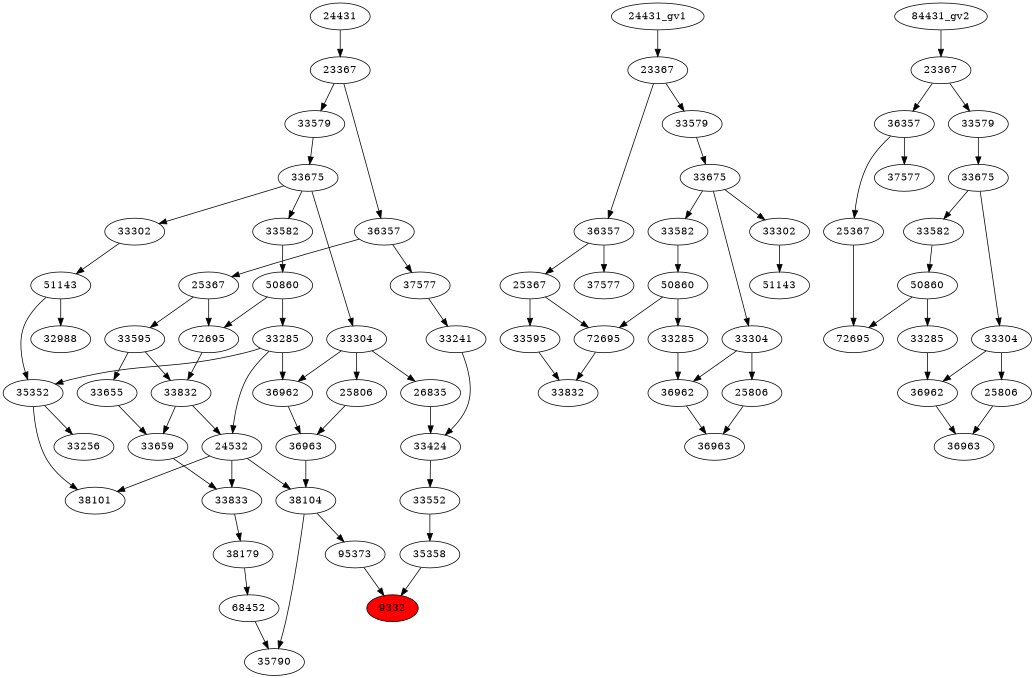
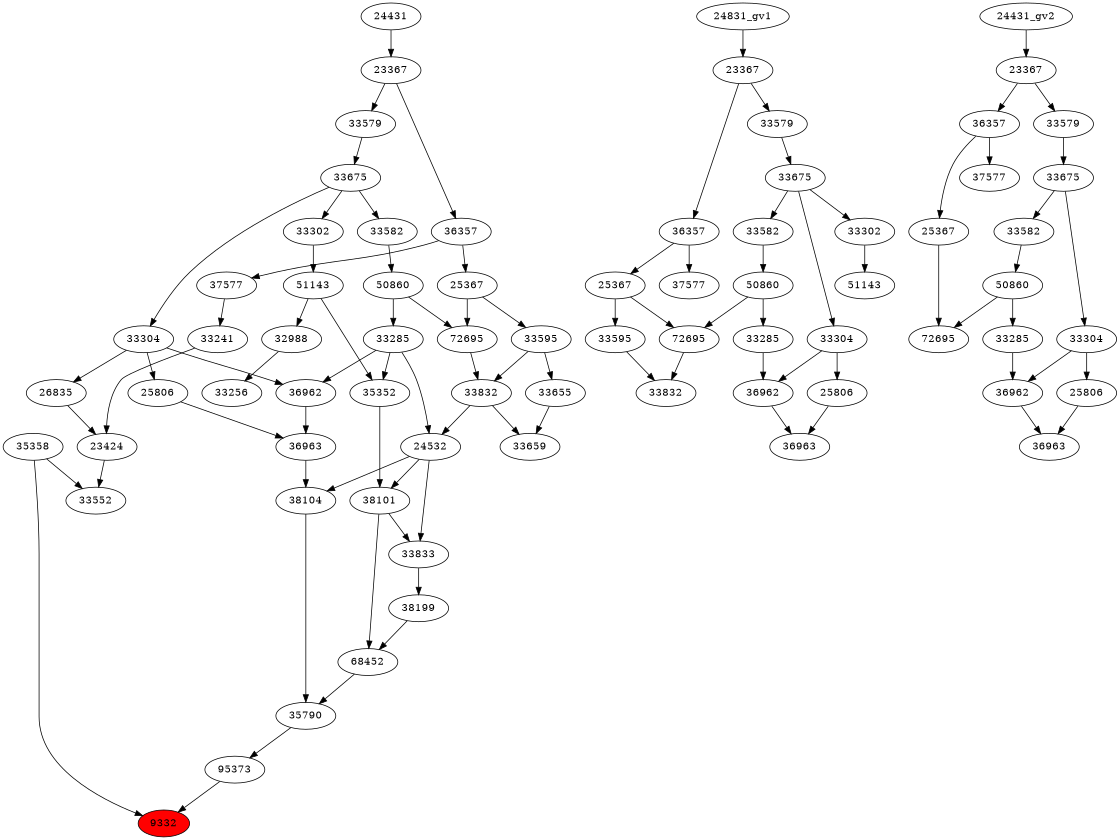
node "24431_gv1": label "24431_gv1" -> "24831_gv1"
node "84431_gv2": label "84431_gv2" -> "24431_gv2"
edge "35352" -> "33256": now "32988" -> "33256"
node "33424": label "33424" -> "23424"
edge "33659" -> "33833": now "38101" -> "33833"
edge "33552" -> "35358": reversed
edge "38104" -> "95373": now "35790" -> "95373"
node "38179": label "38179" -> "38199"
edge "38101" -> "68452": added
